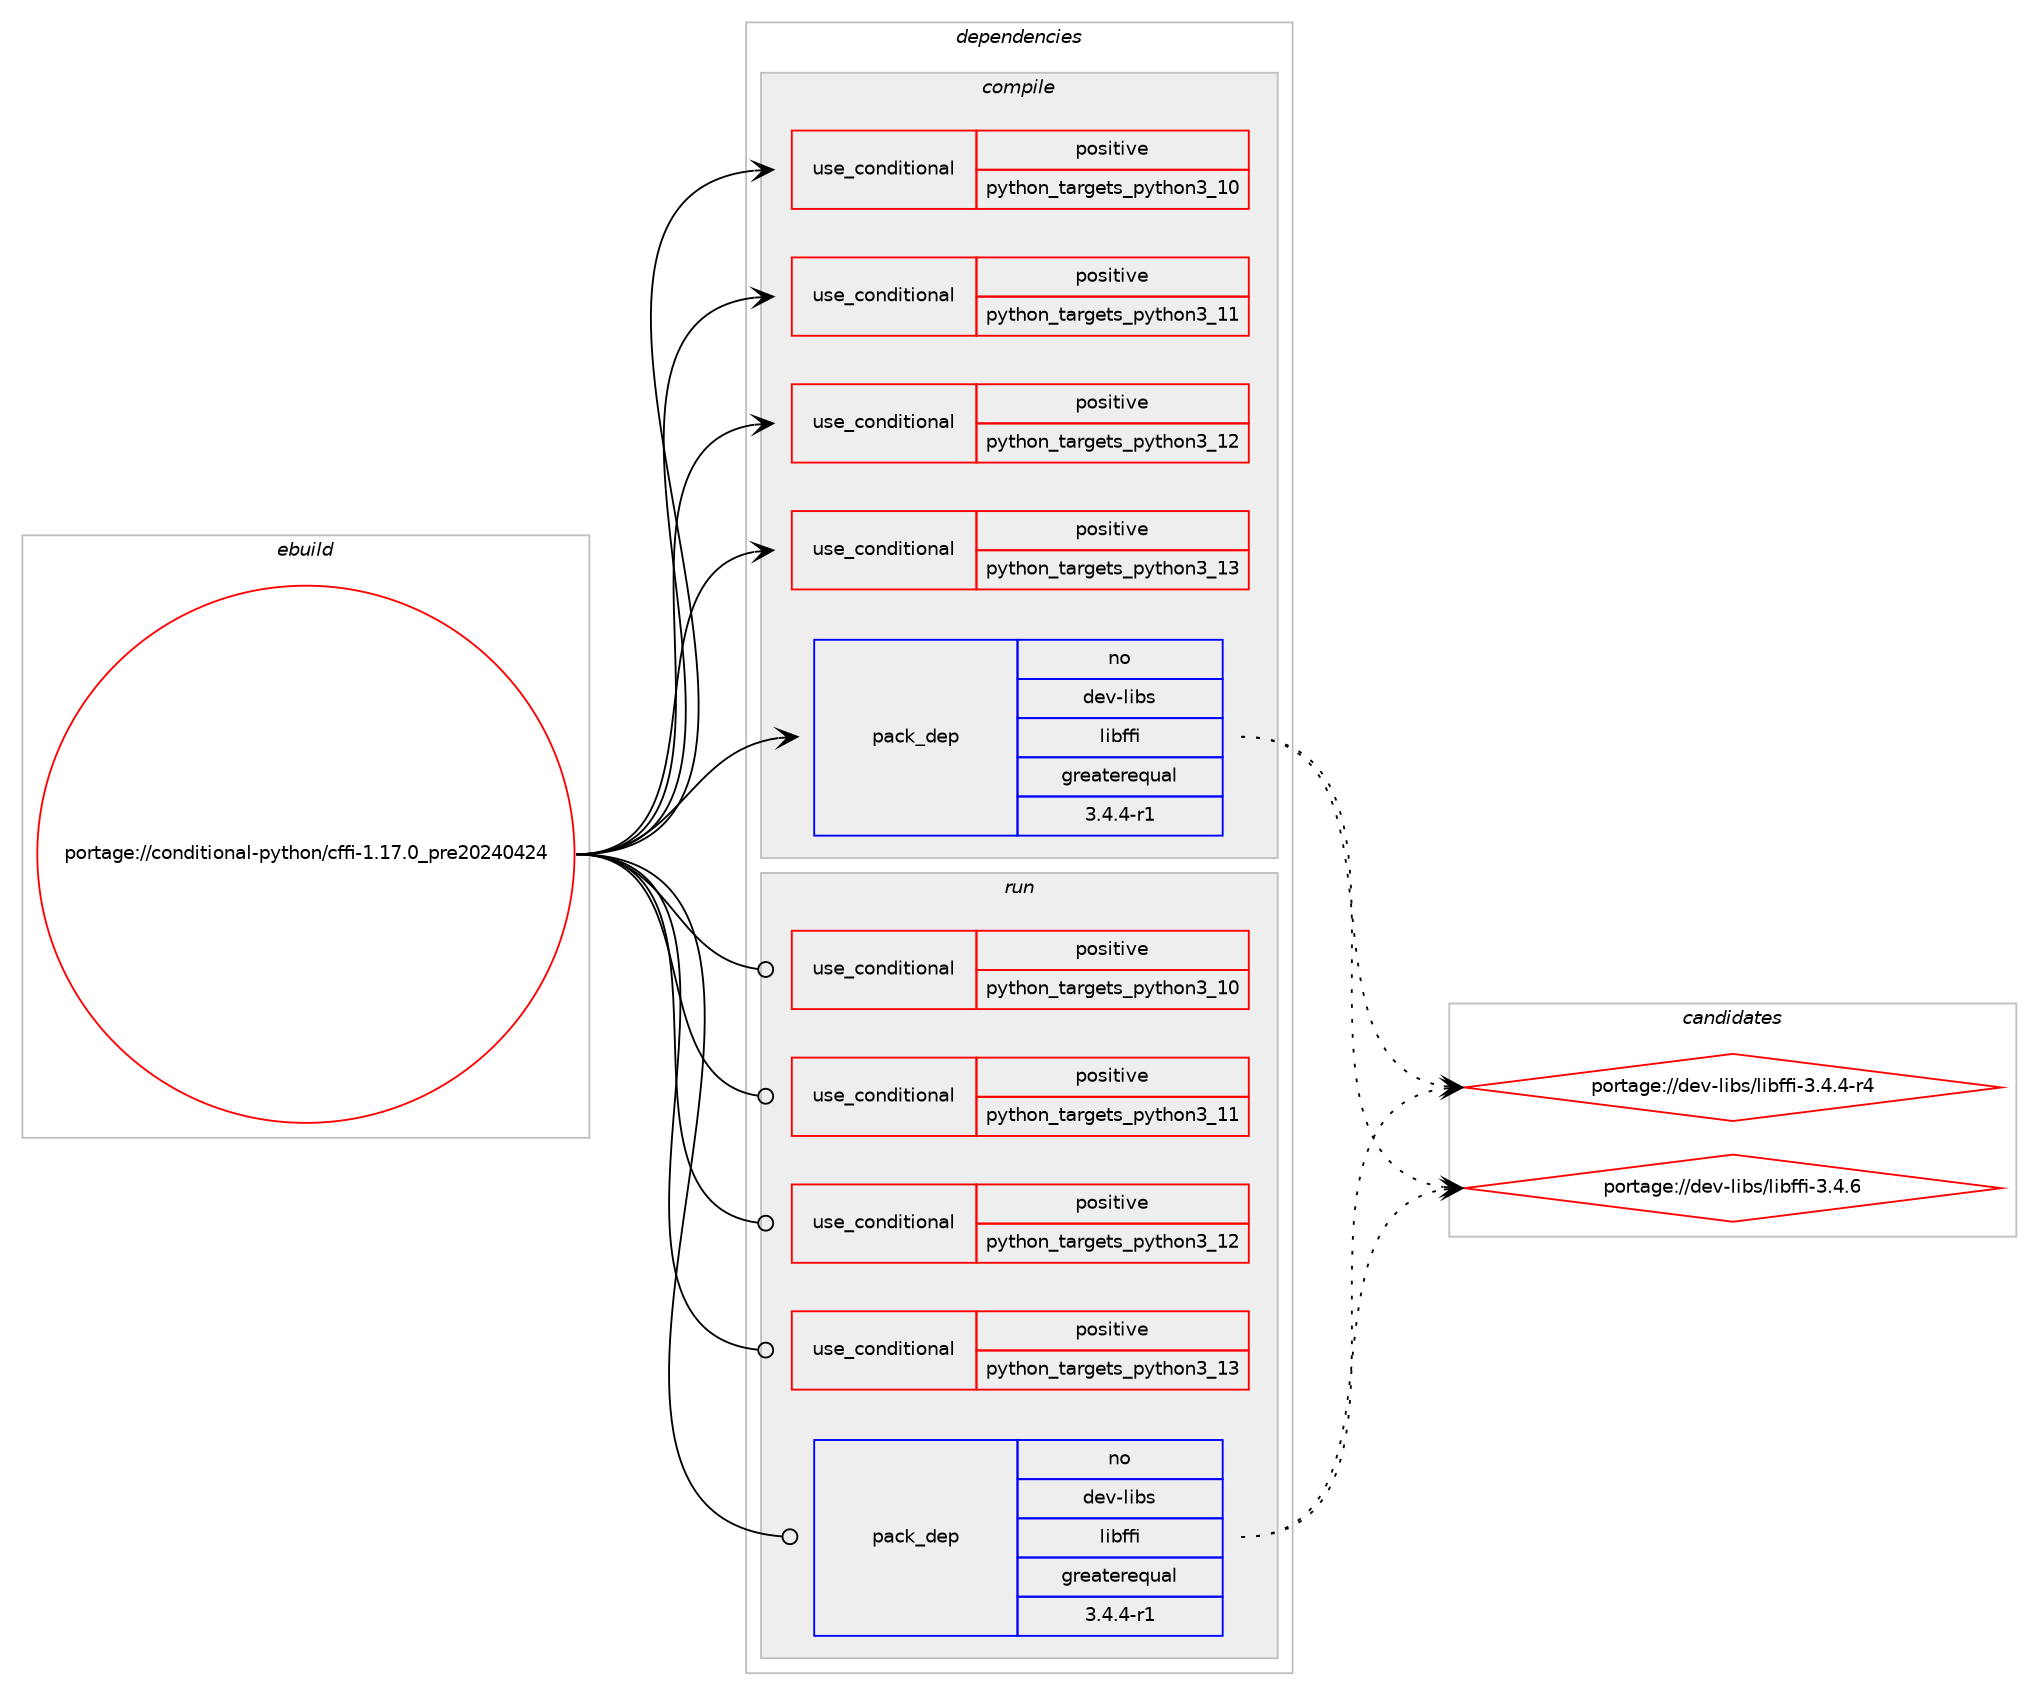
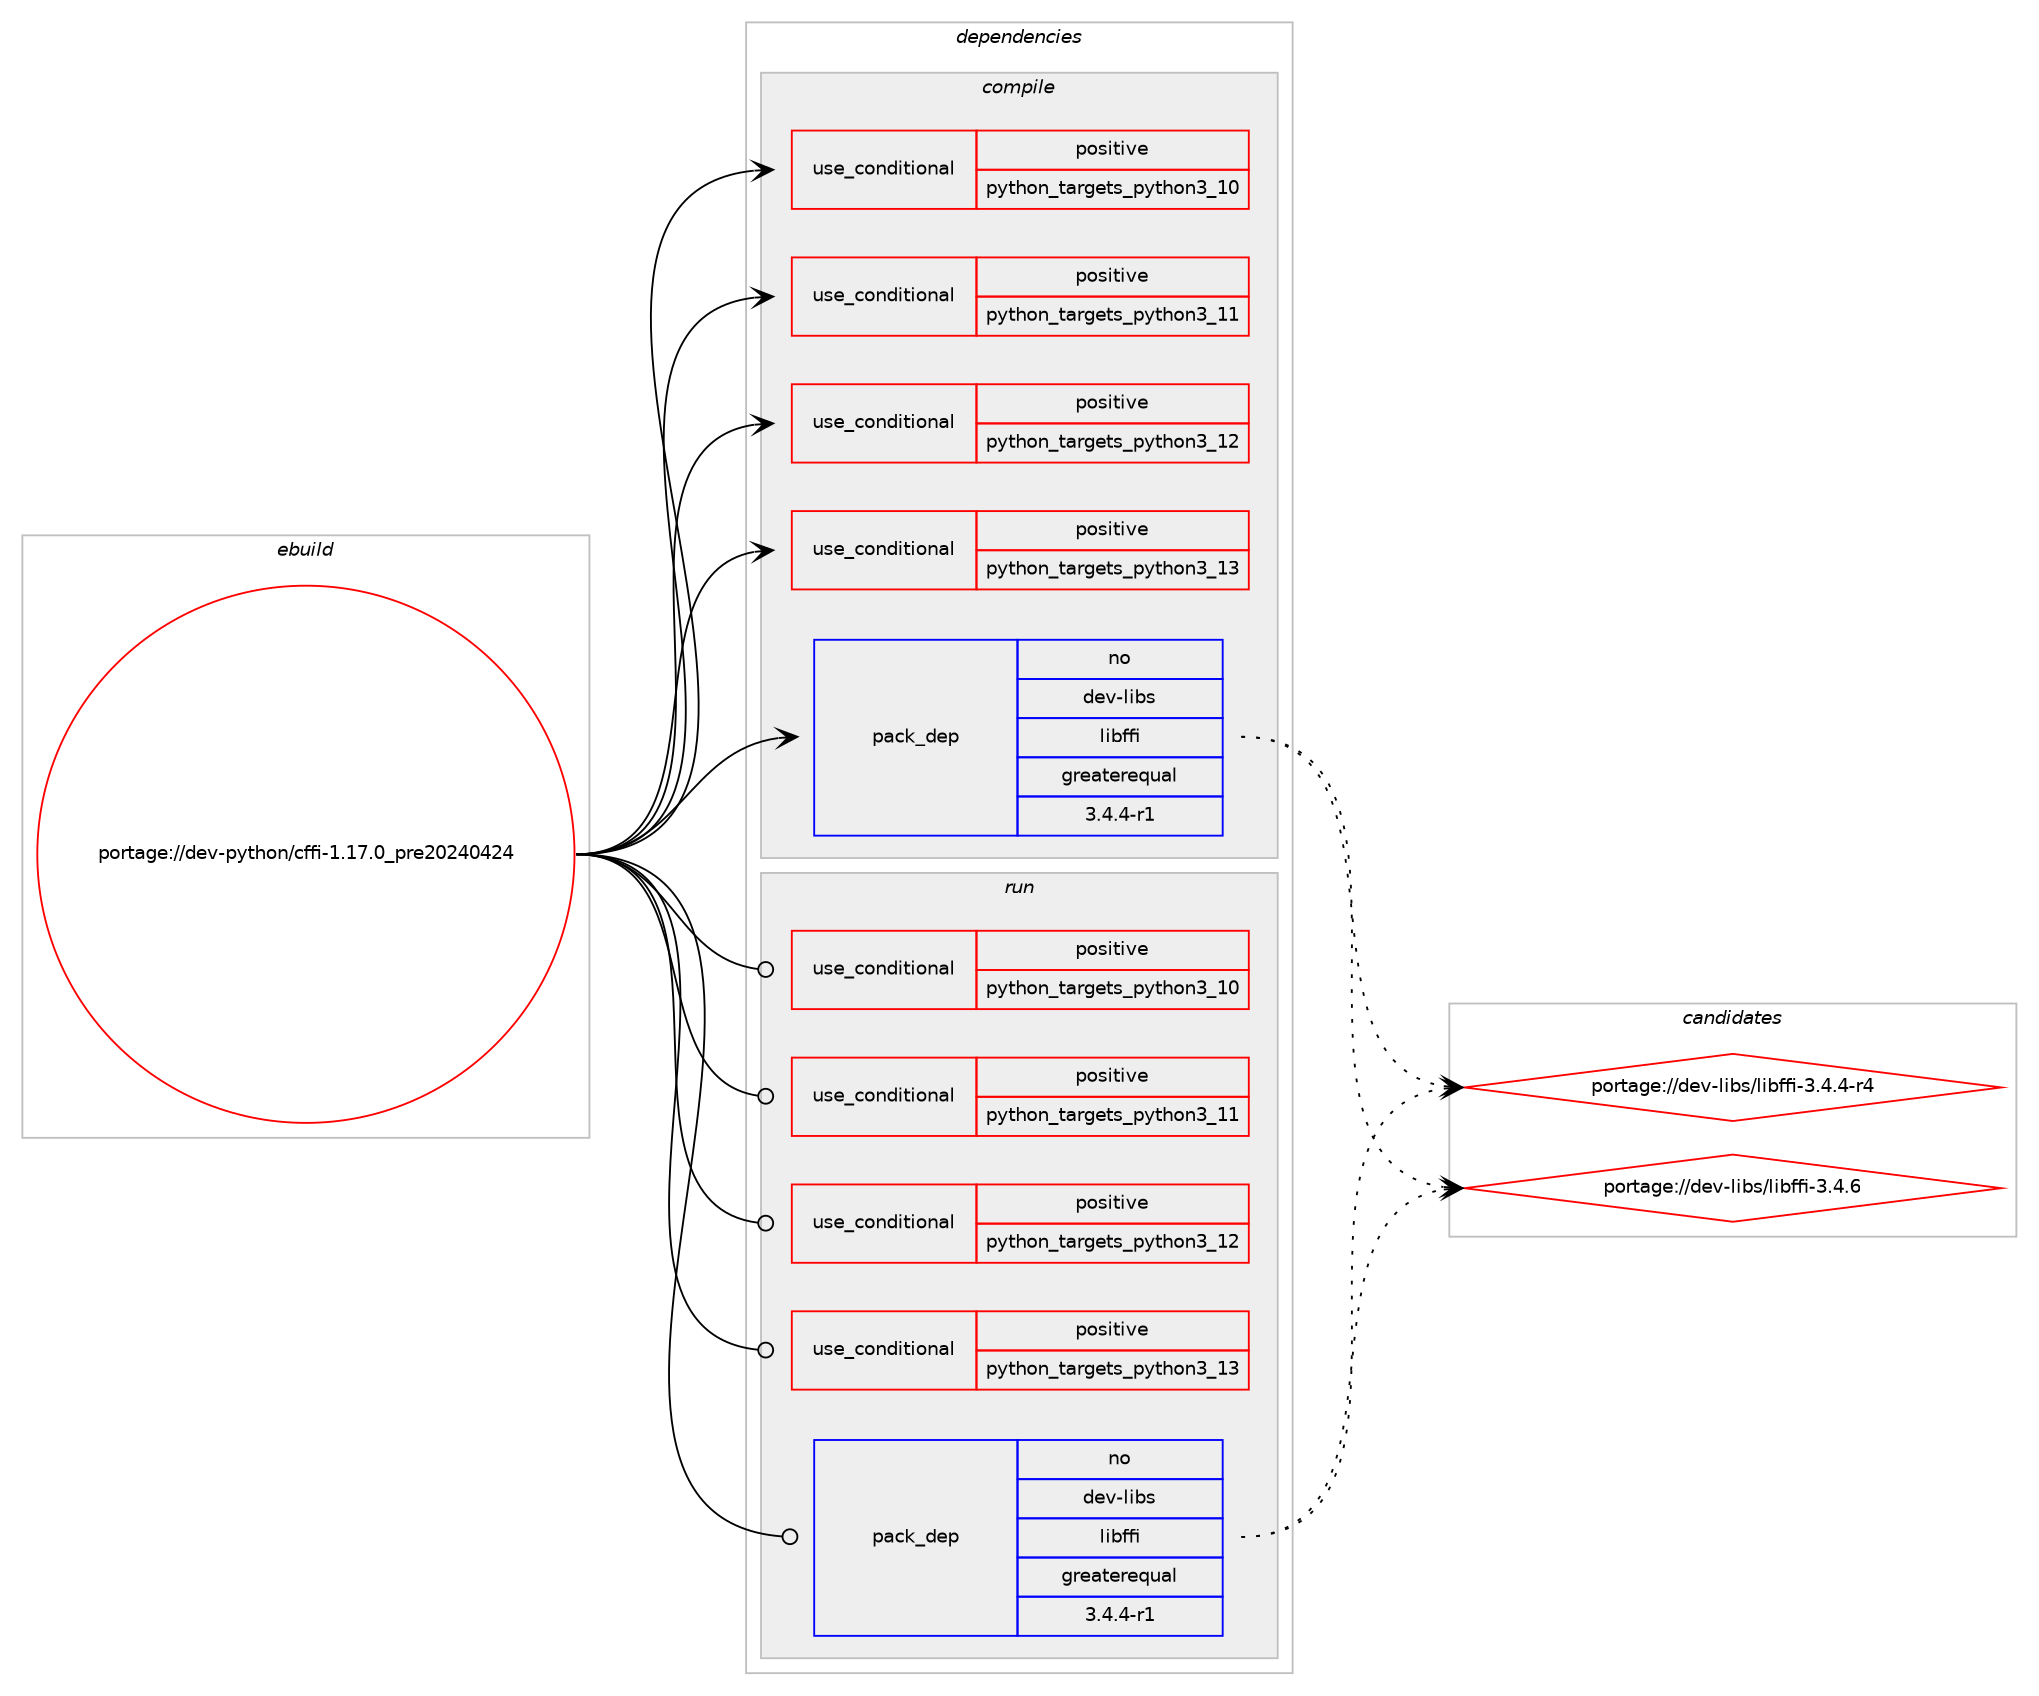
node "portage://conditional-python/cffi-1.17.0_pre20240424": label "portage://conditional-python/cffi-1.17.0_pre20240424" -> "portage://dev-python/cffi-1.17.0_pre20240424"
